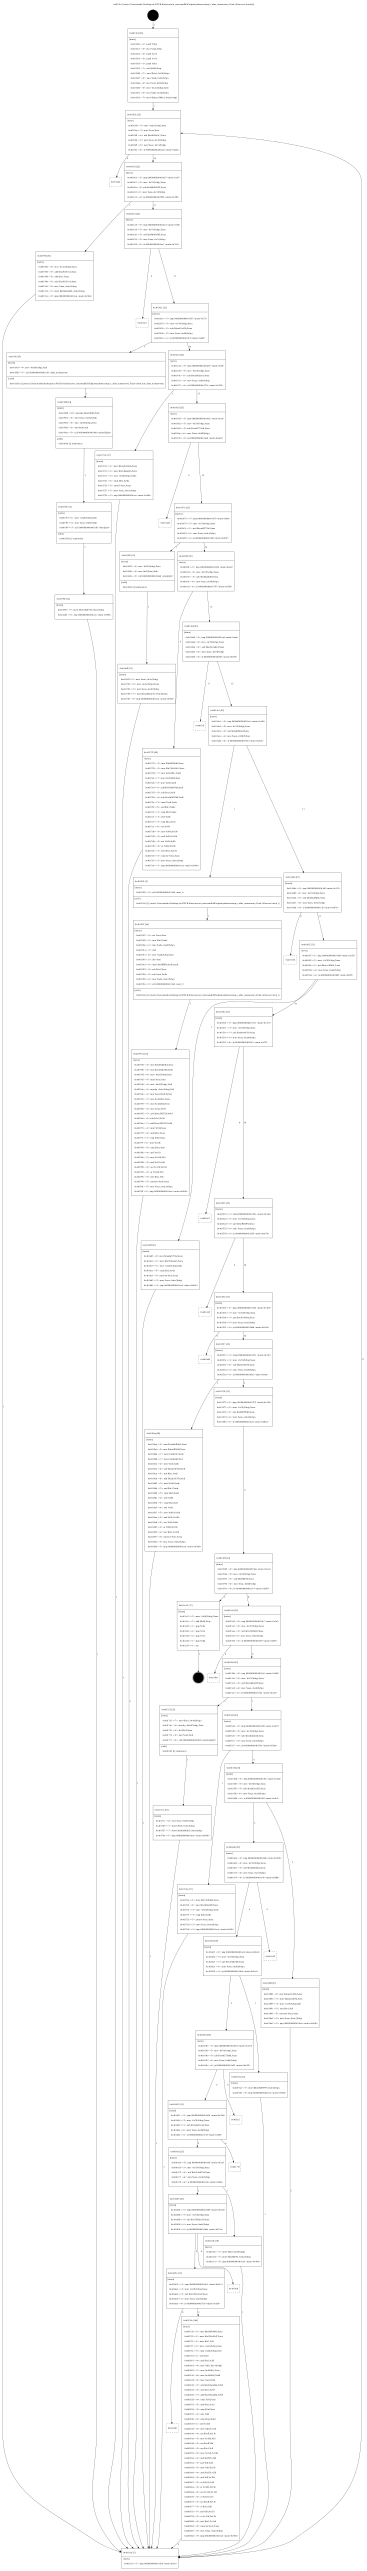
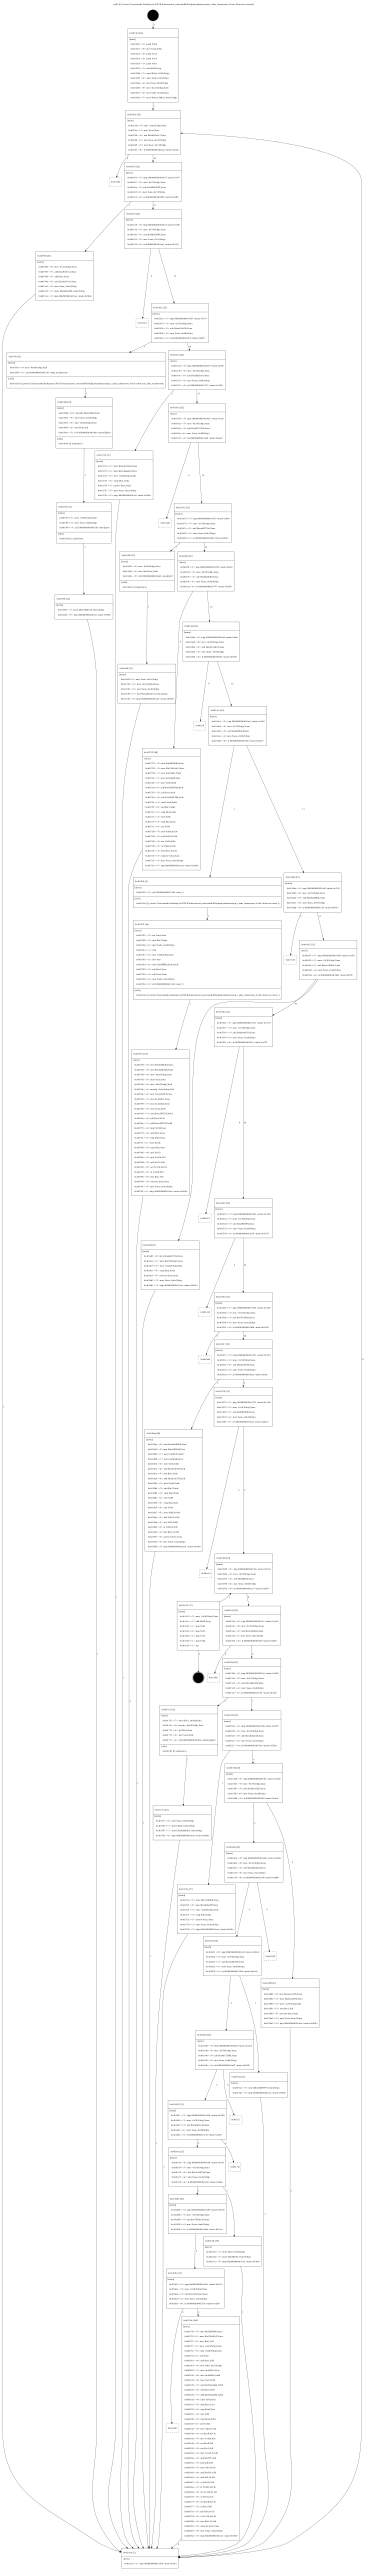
node "0x401c2a": added
edge "0x401589 [25]" -> "0x401c19 [17]": reversed
node "0x4016da": removed
